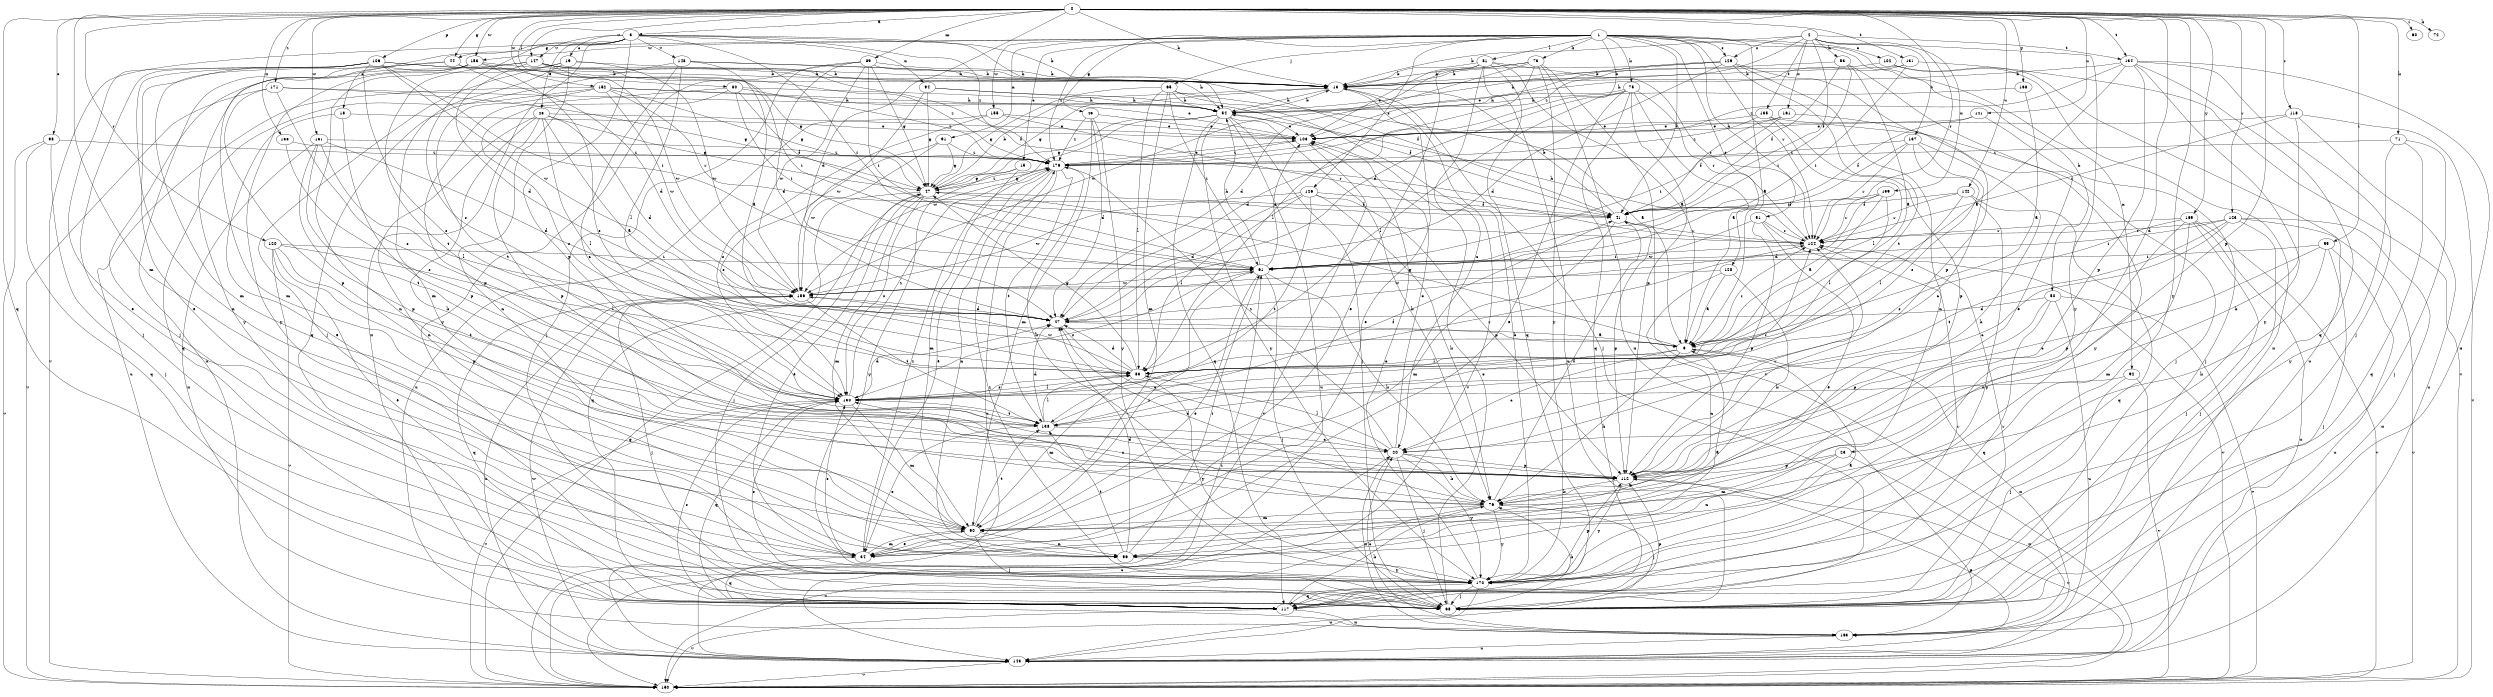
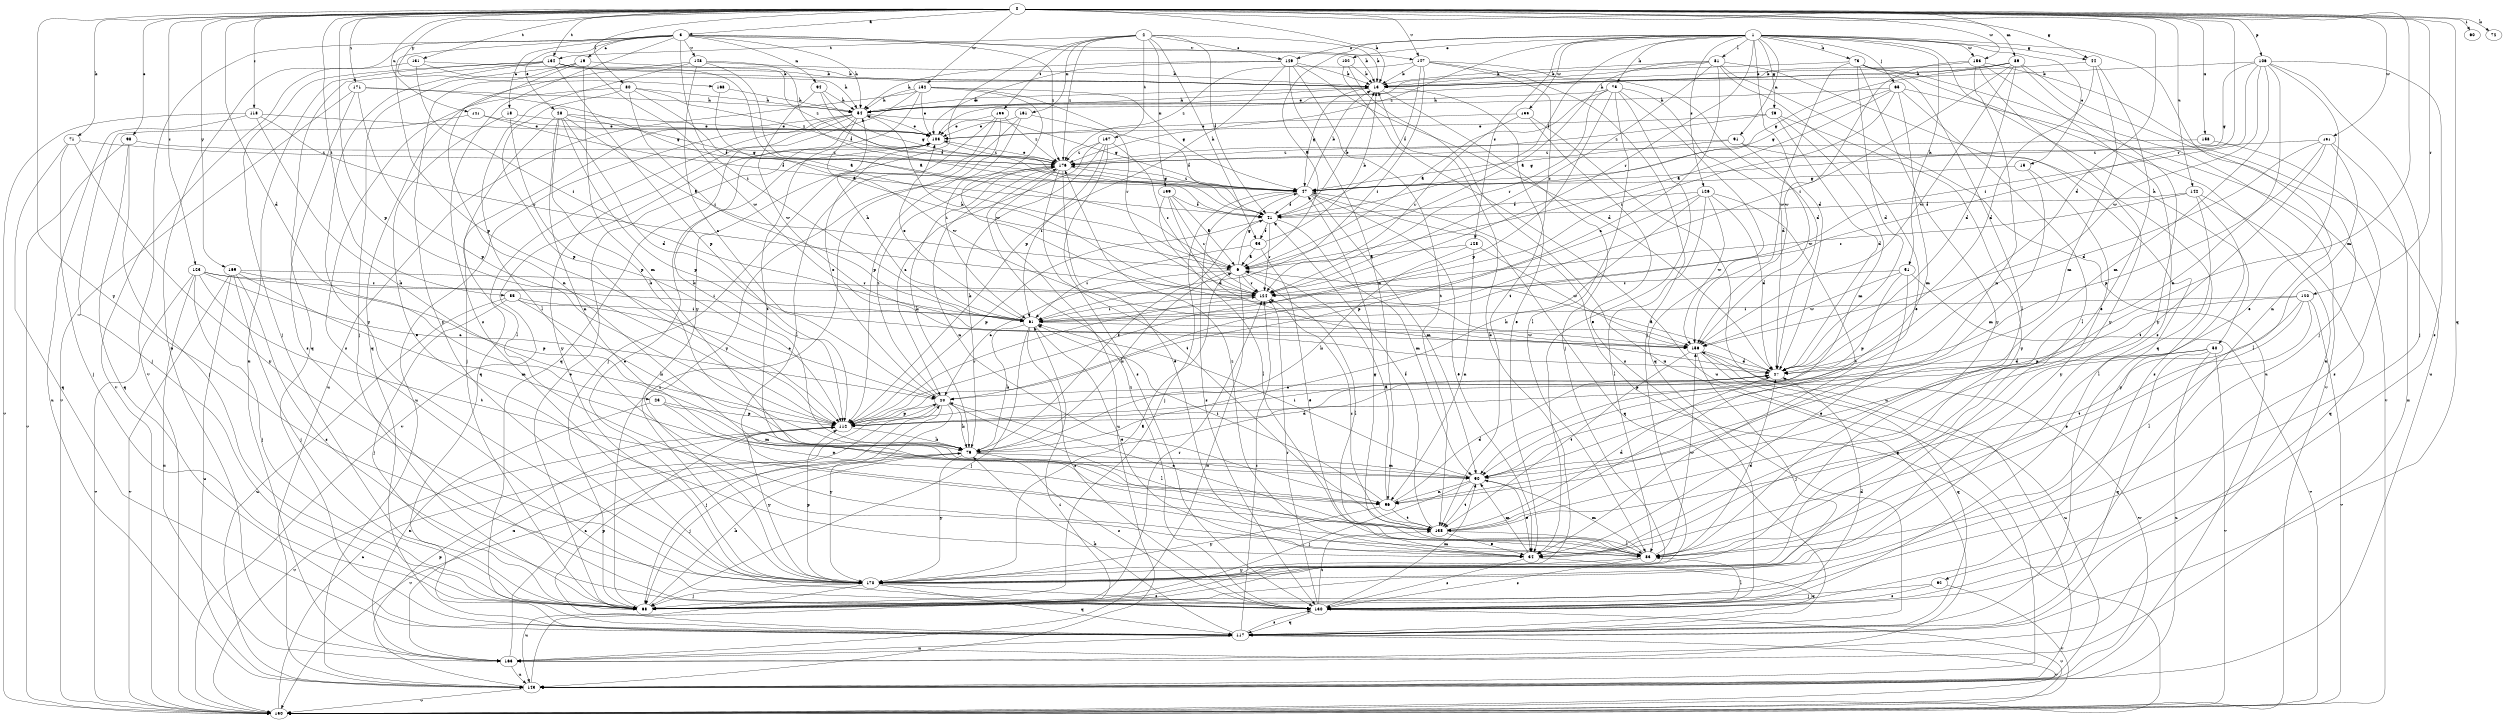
edge "53" -> "41": reversed
